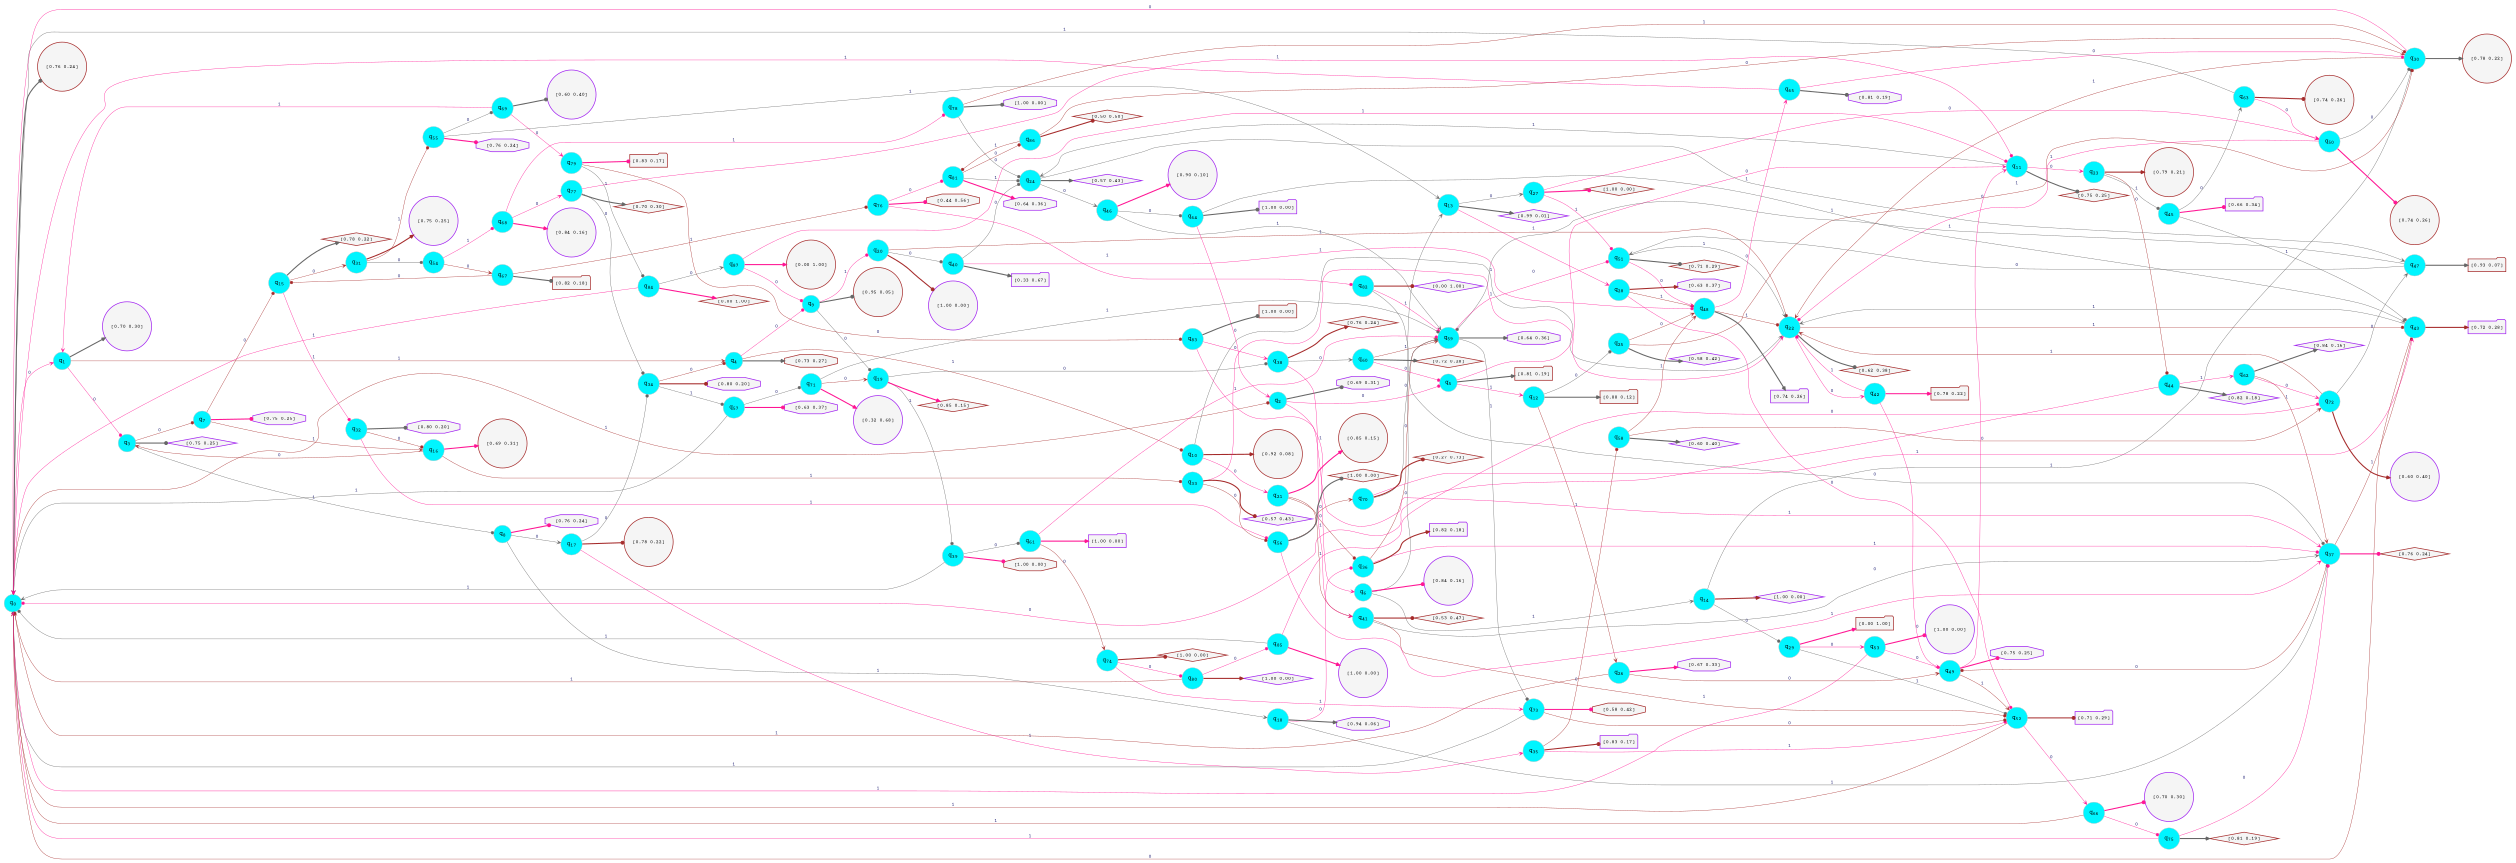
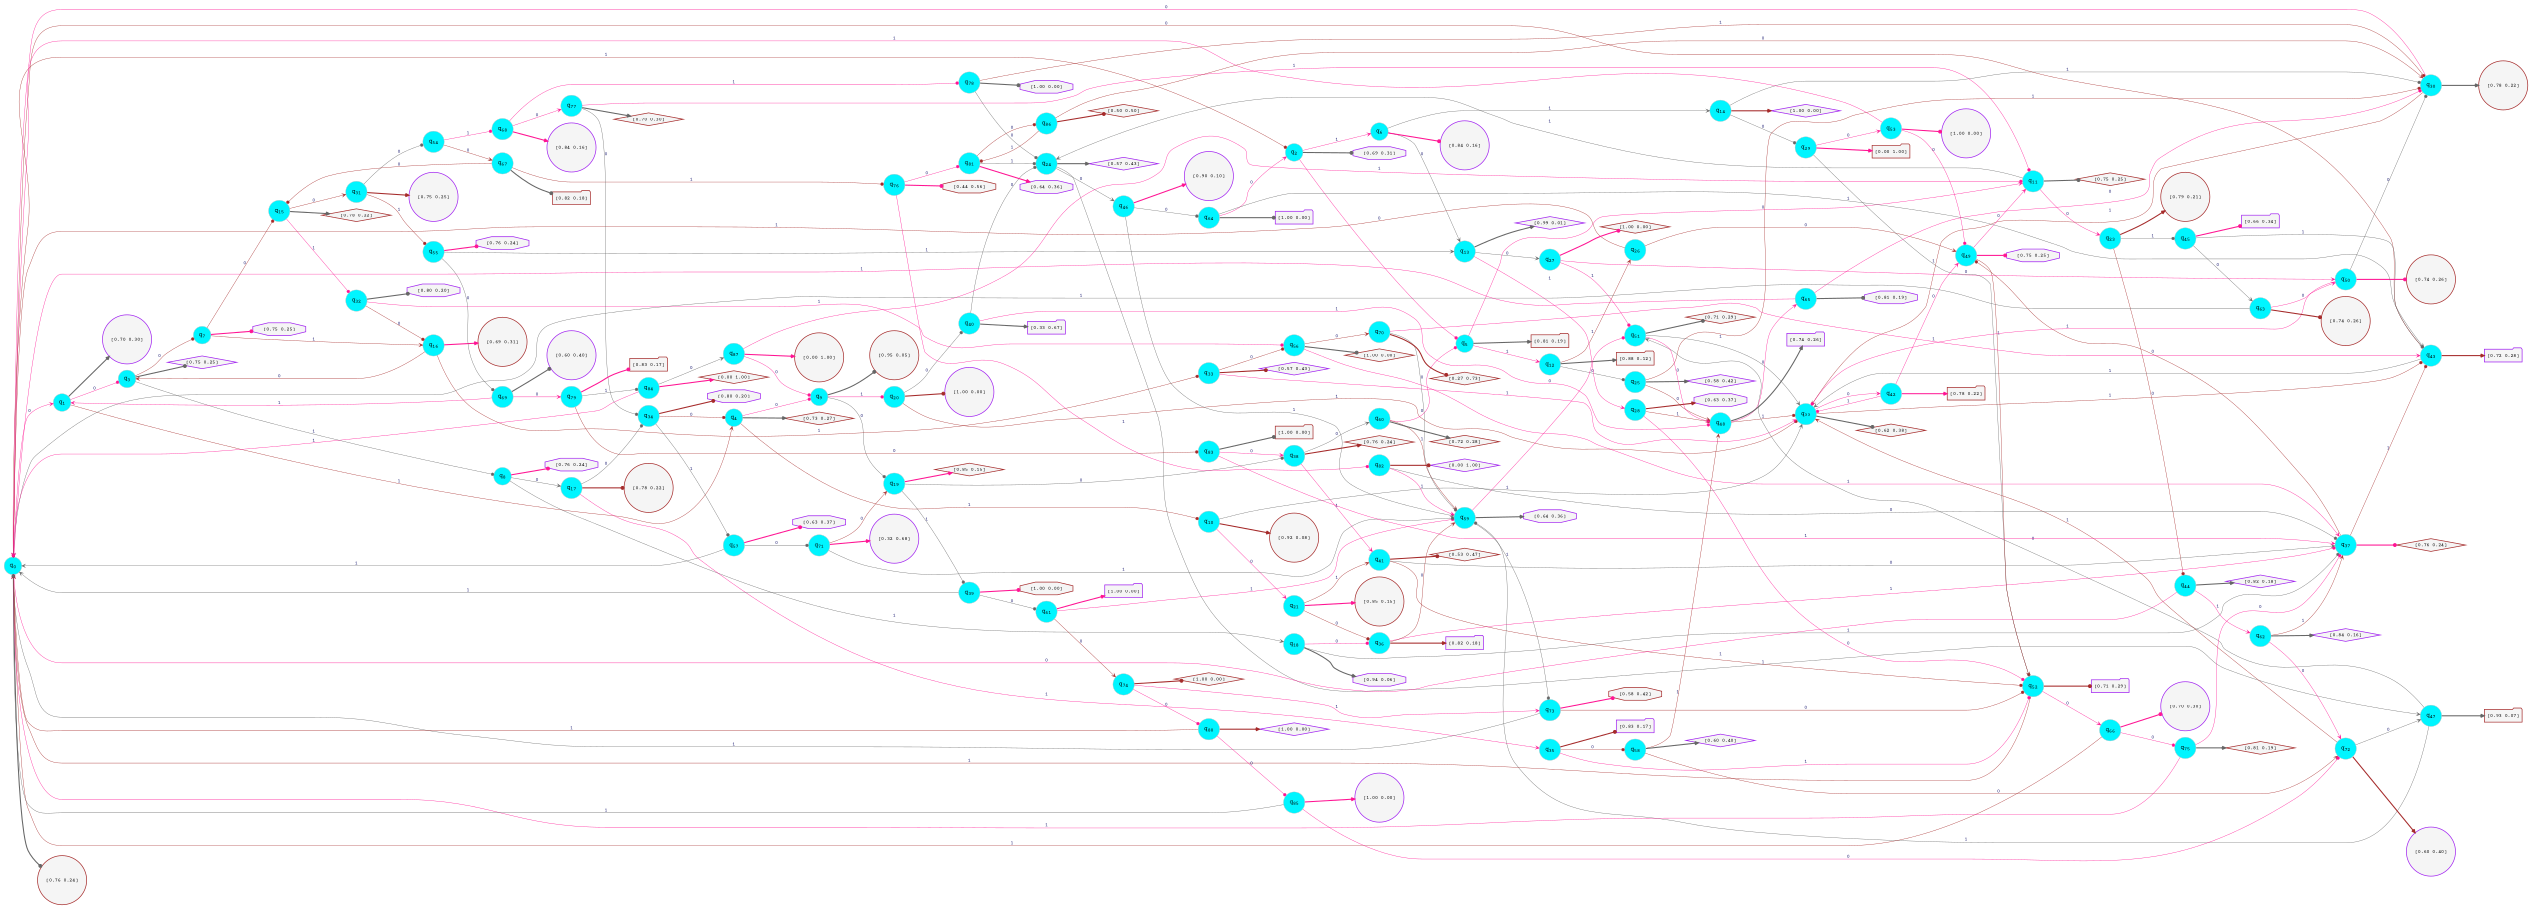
node "[0.73 0.27]": shape octagon -> diamond
node "[0.67 0.33]": removed
